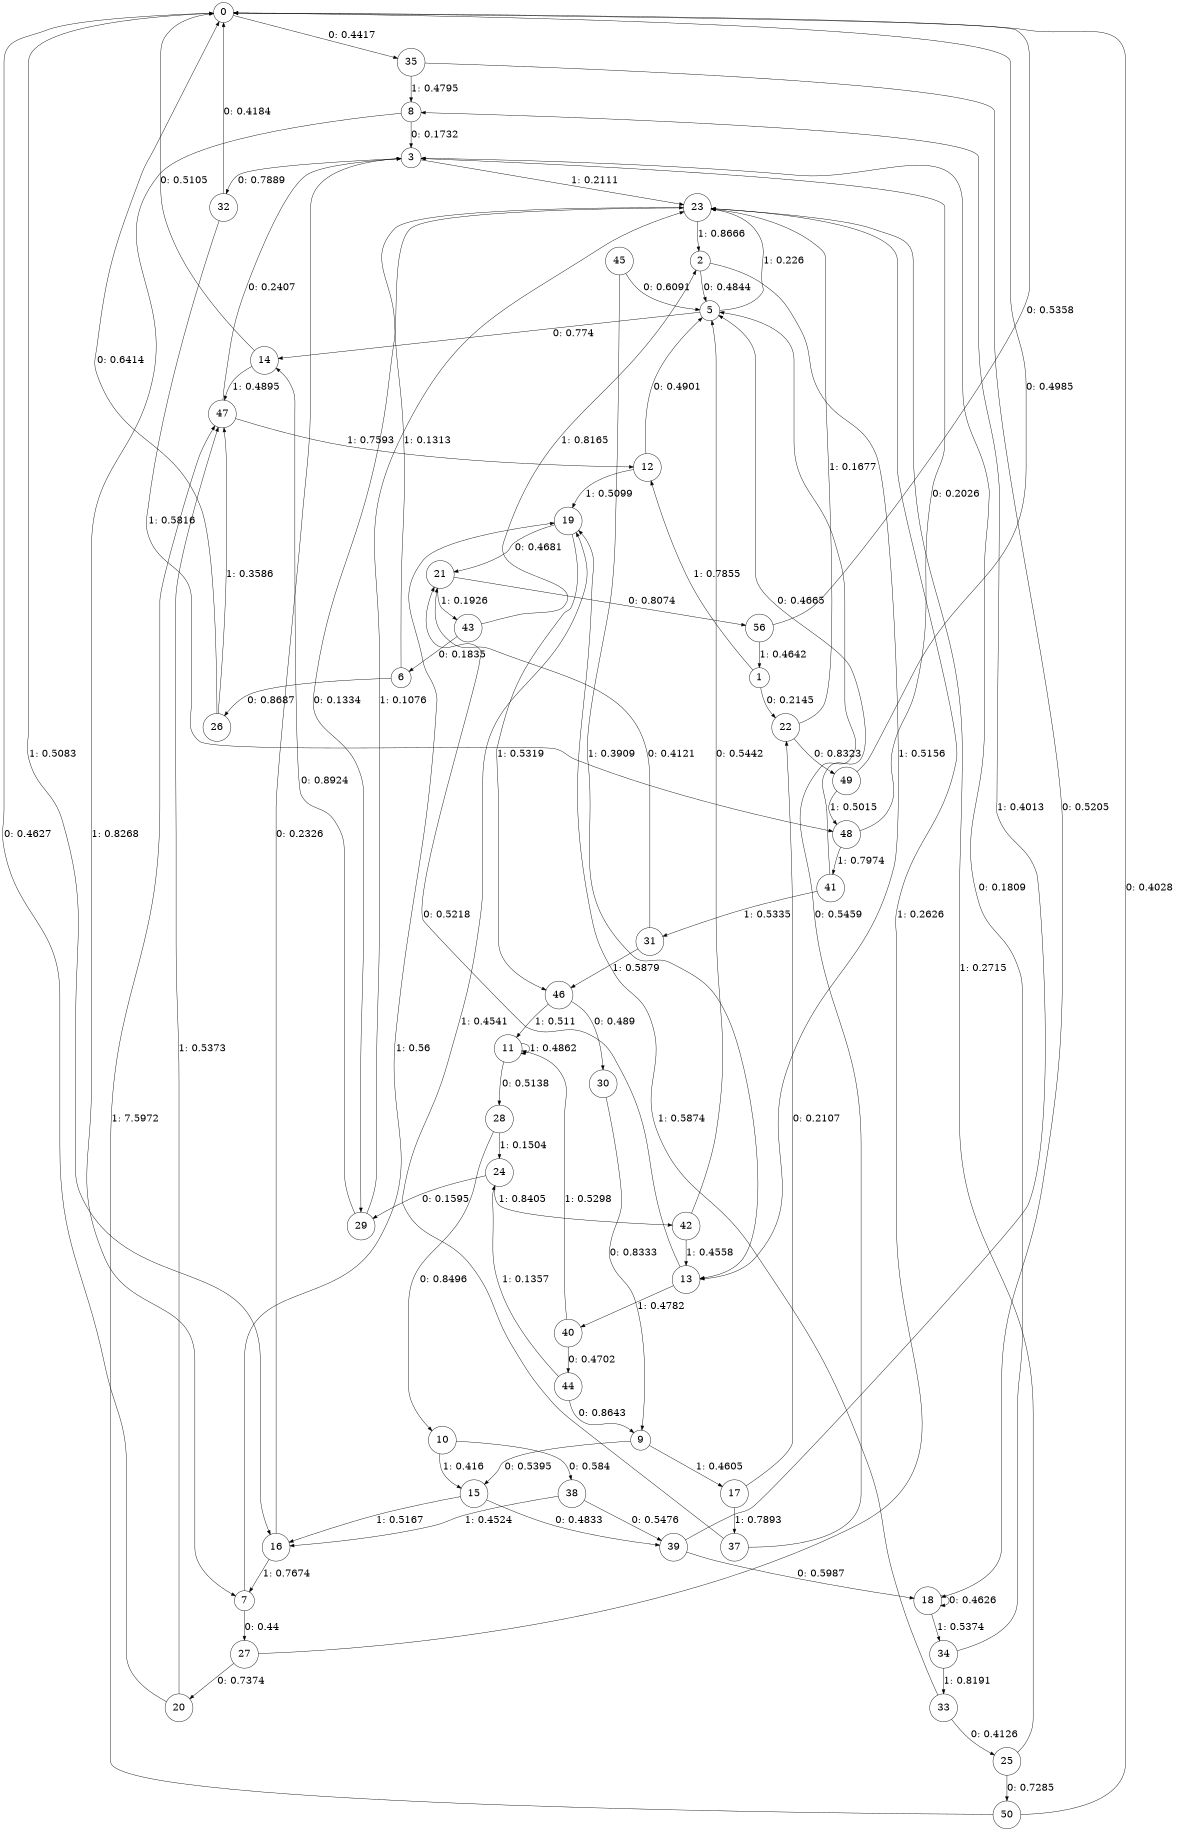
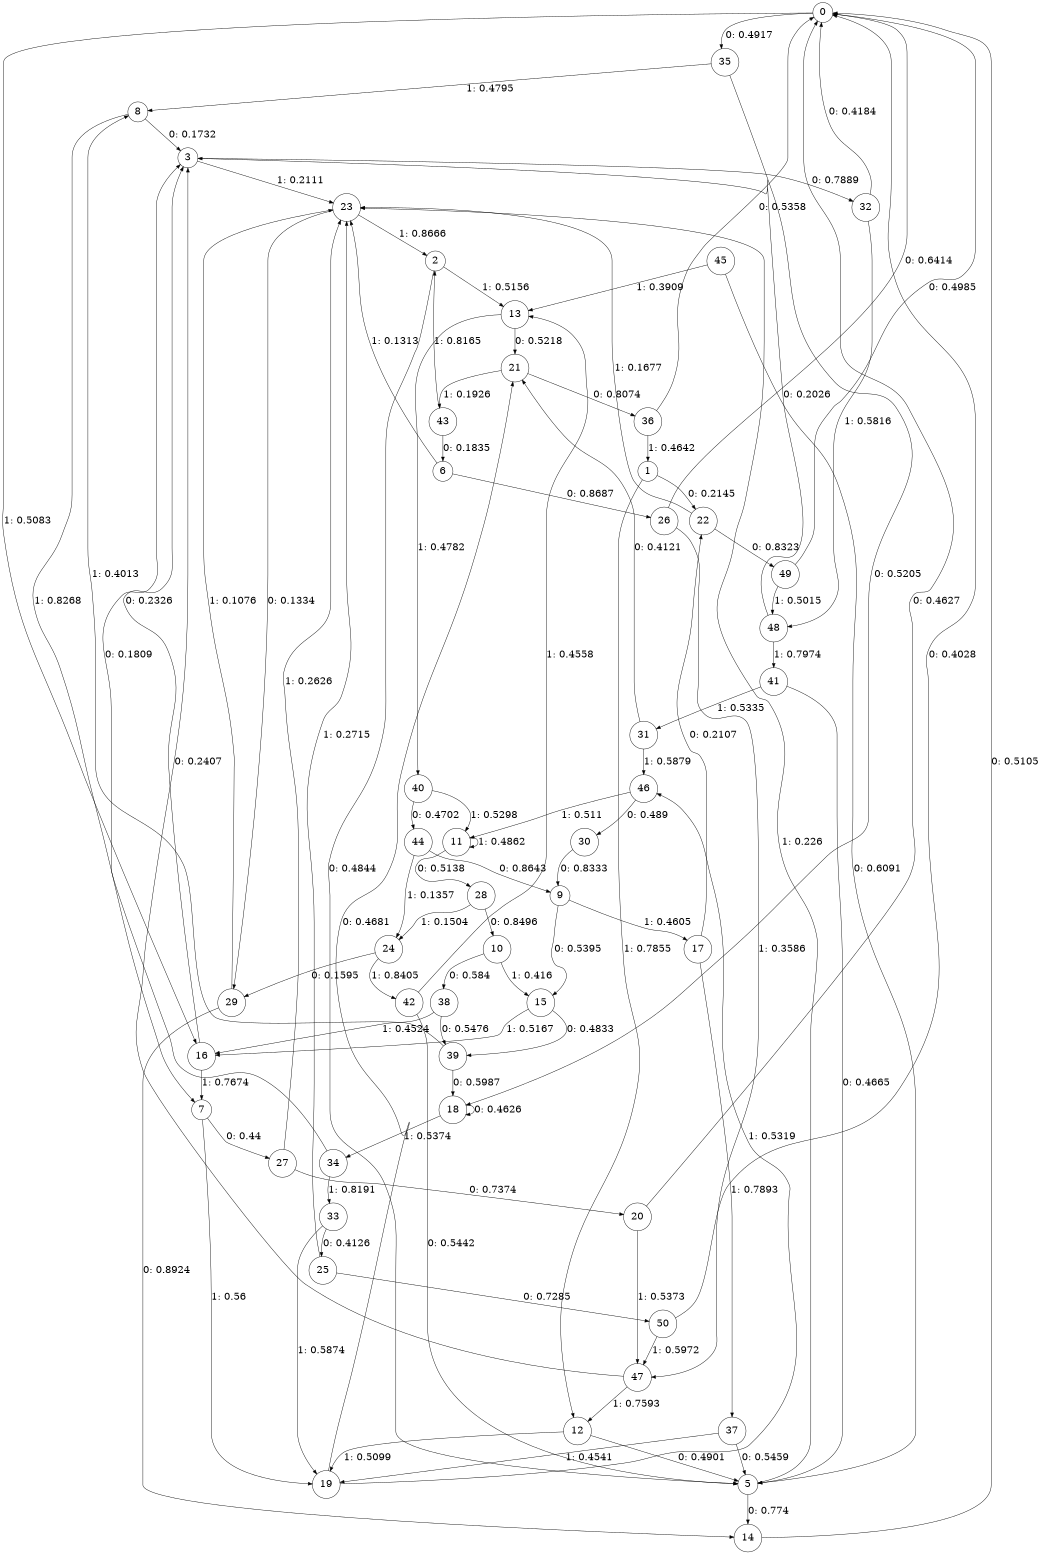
edge "0" -> "35": label "0: 0.4417   " -> "0: 0.4917   "
edge "14" -> "47": removed, label "1: 0.4895"
node "56": label "56" -> "36"
edge "50" -> "47": label "1: 7.5972   " -> "1: 0.5972   "
